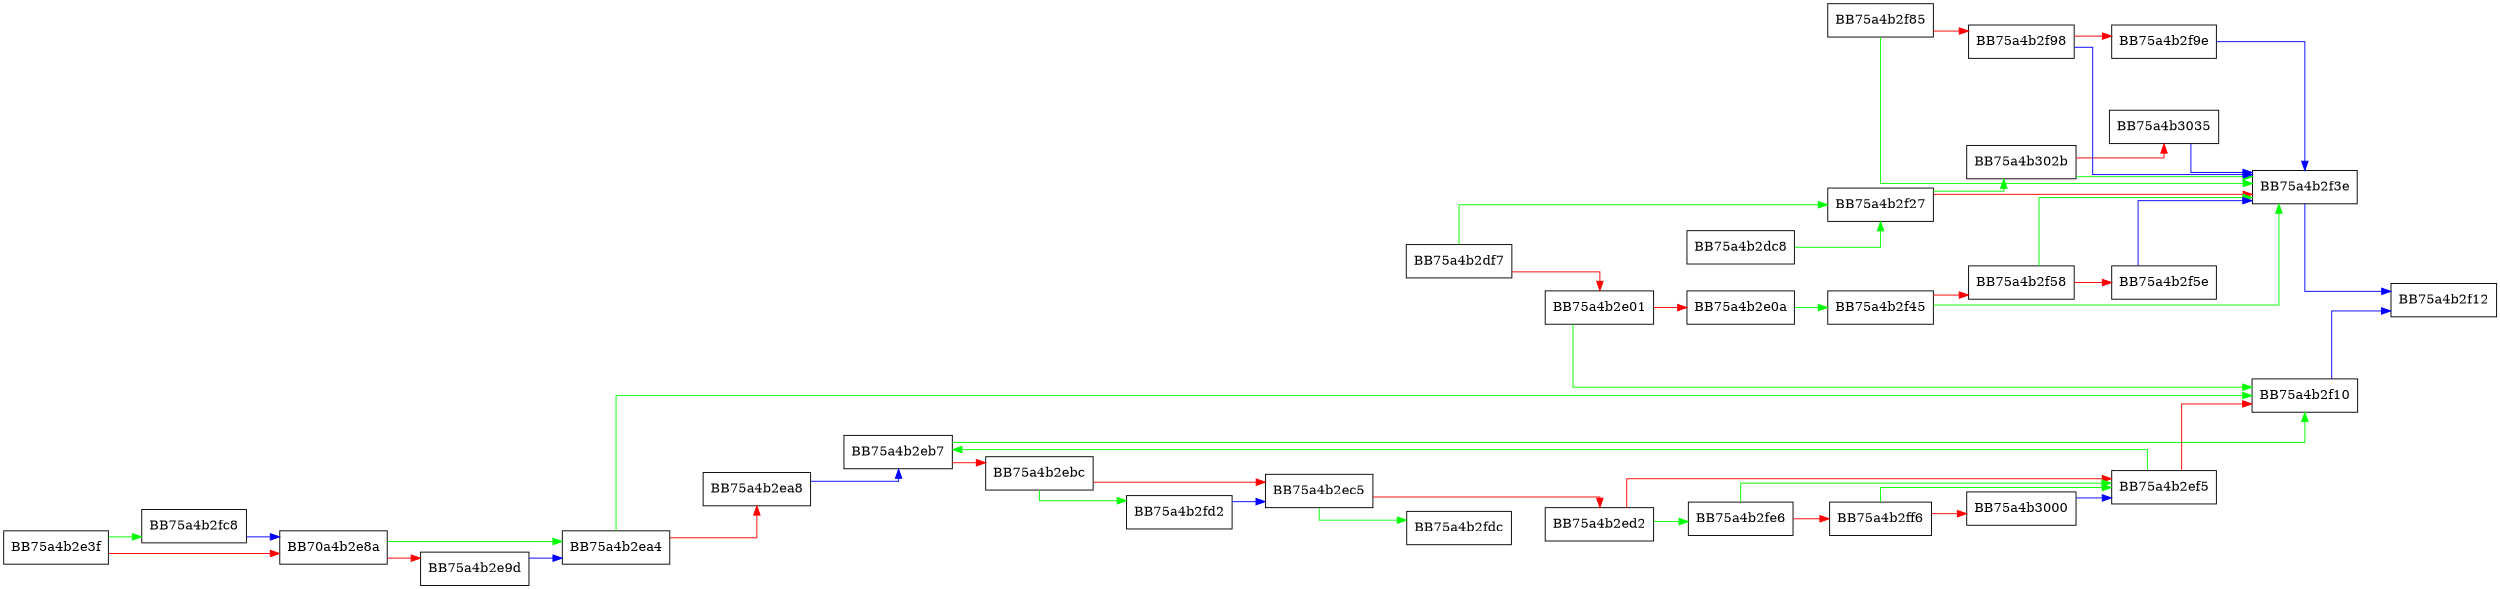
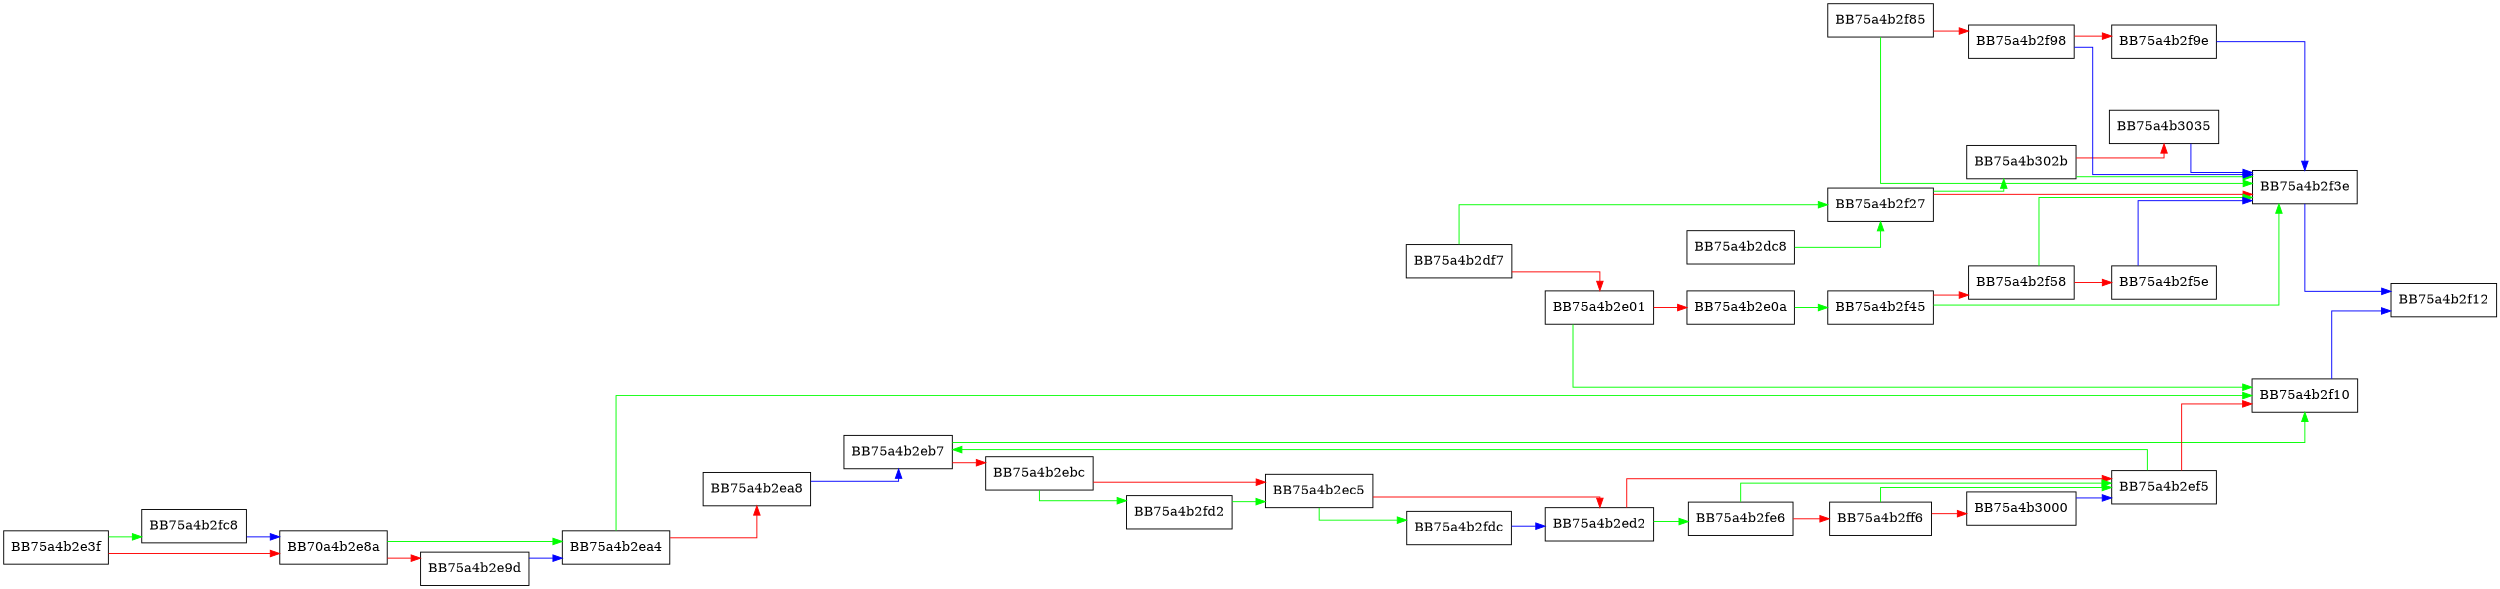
edge "BB75a4b2fd2" -> "BB75a4b2ec5": color blue -> green
edge "BB75a4b2fdc" -> "BB75a4b2ed2": added
